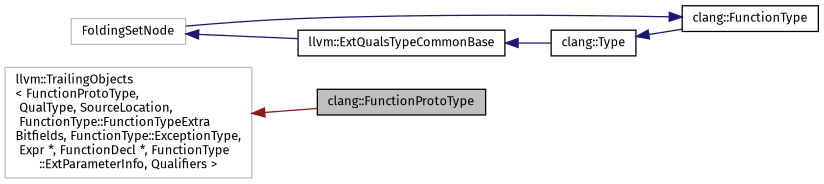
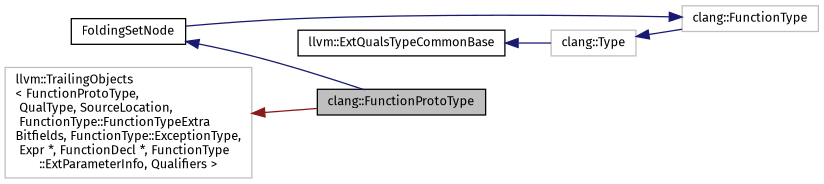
node "clang::FunctionType": color black -> grey75
node "FoldingSetNode": color grey75 -> black
edge "llvm::ExtQualsTypeCommonBase" -> "FoldingSetNode": now "clang::FunctionProtoType" -> "FoldingSetNode"
node "clang::Type": color black -> grey75
